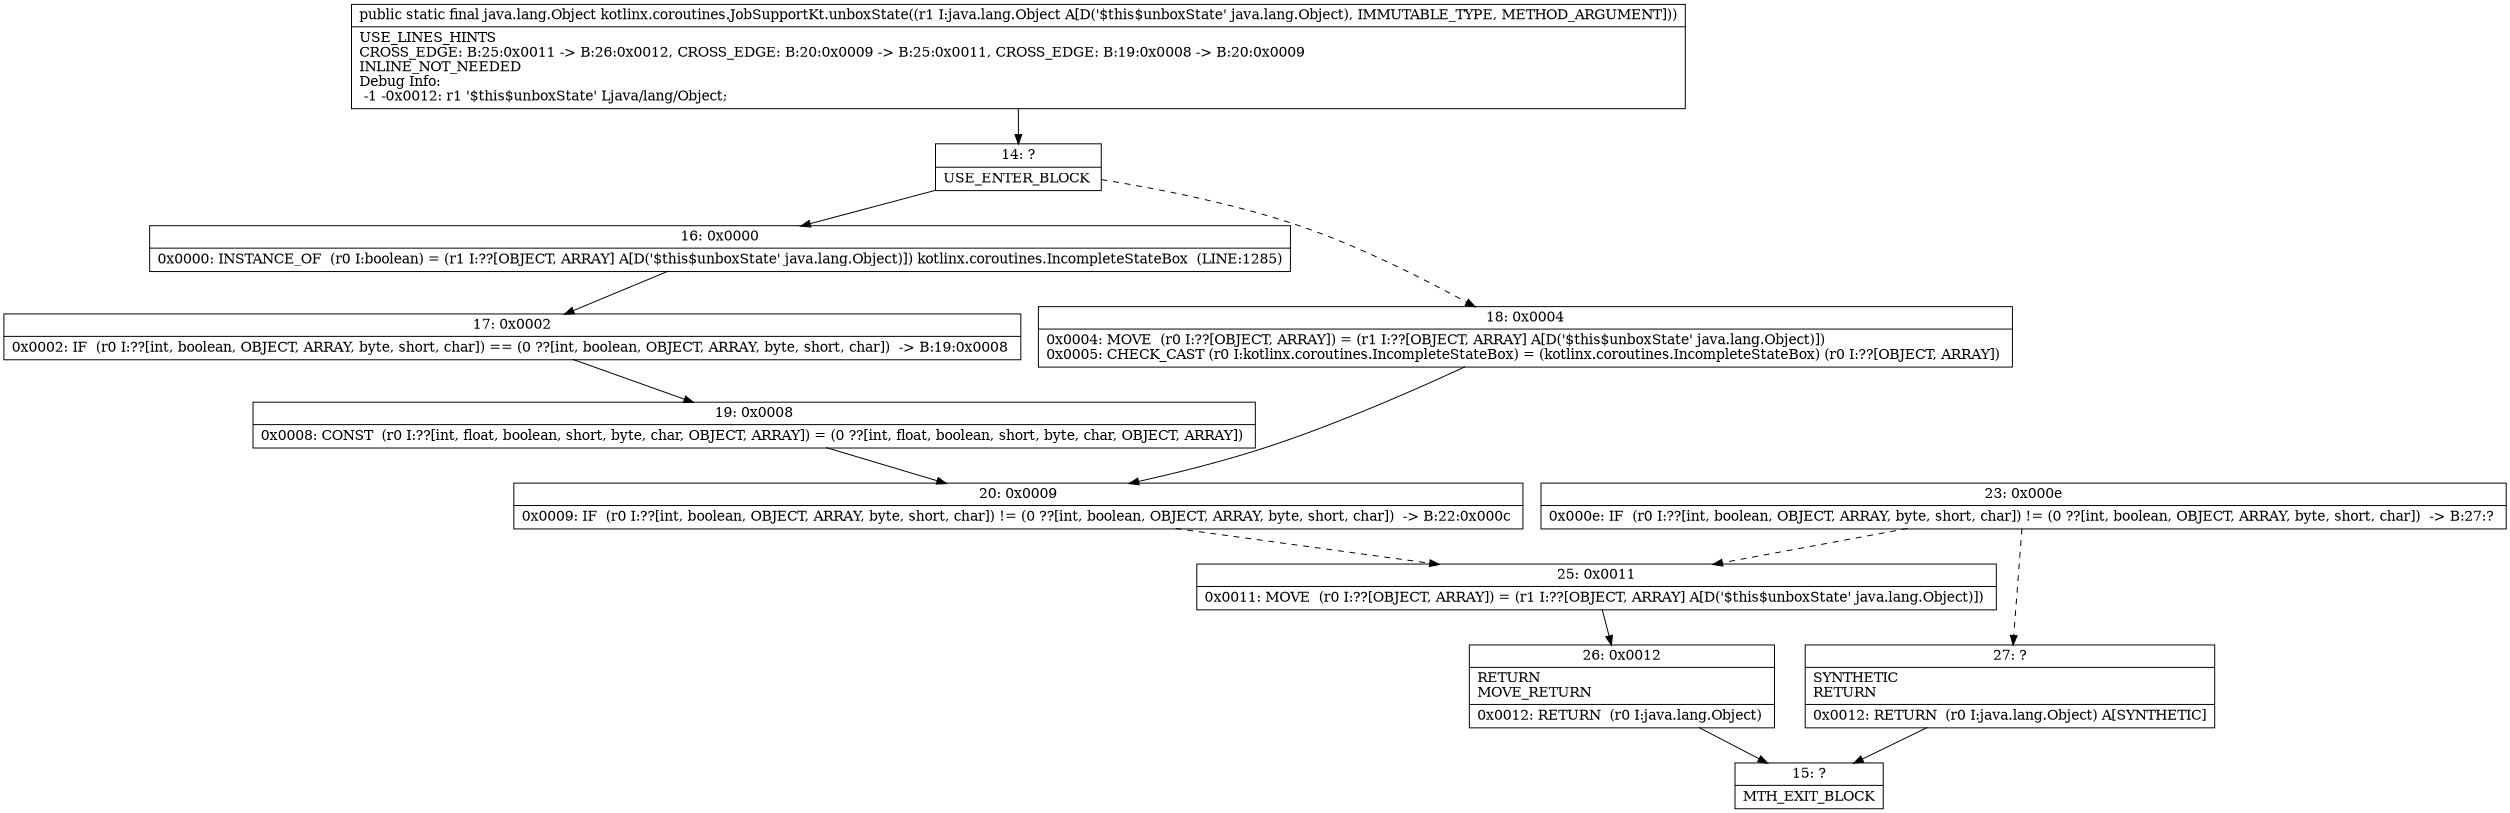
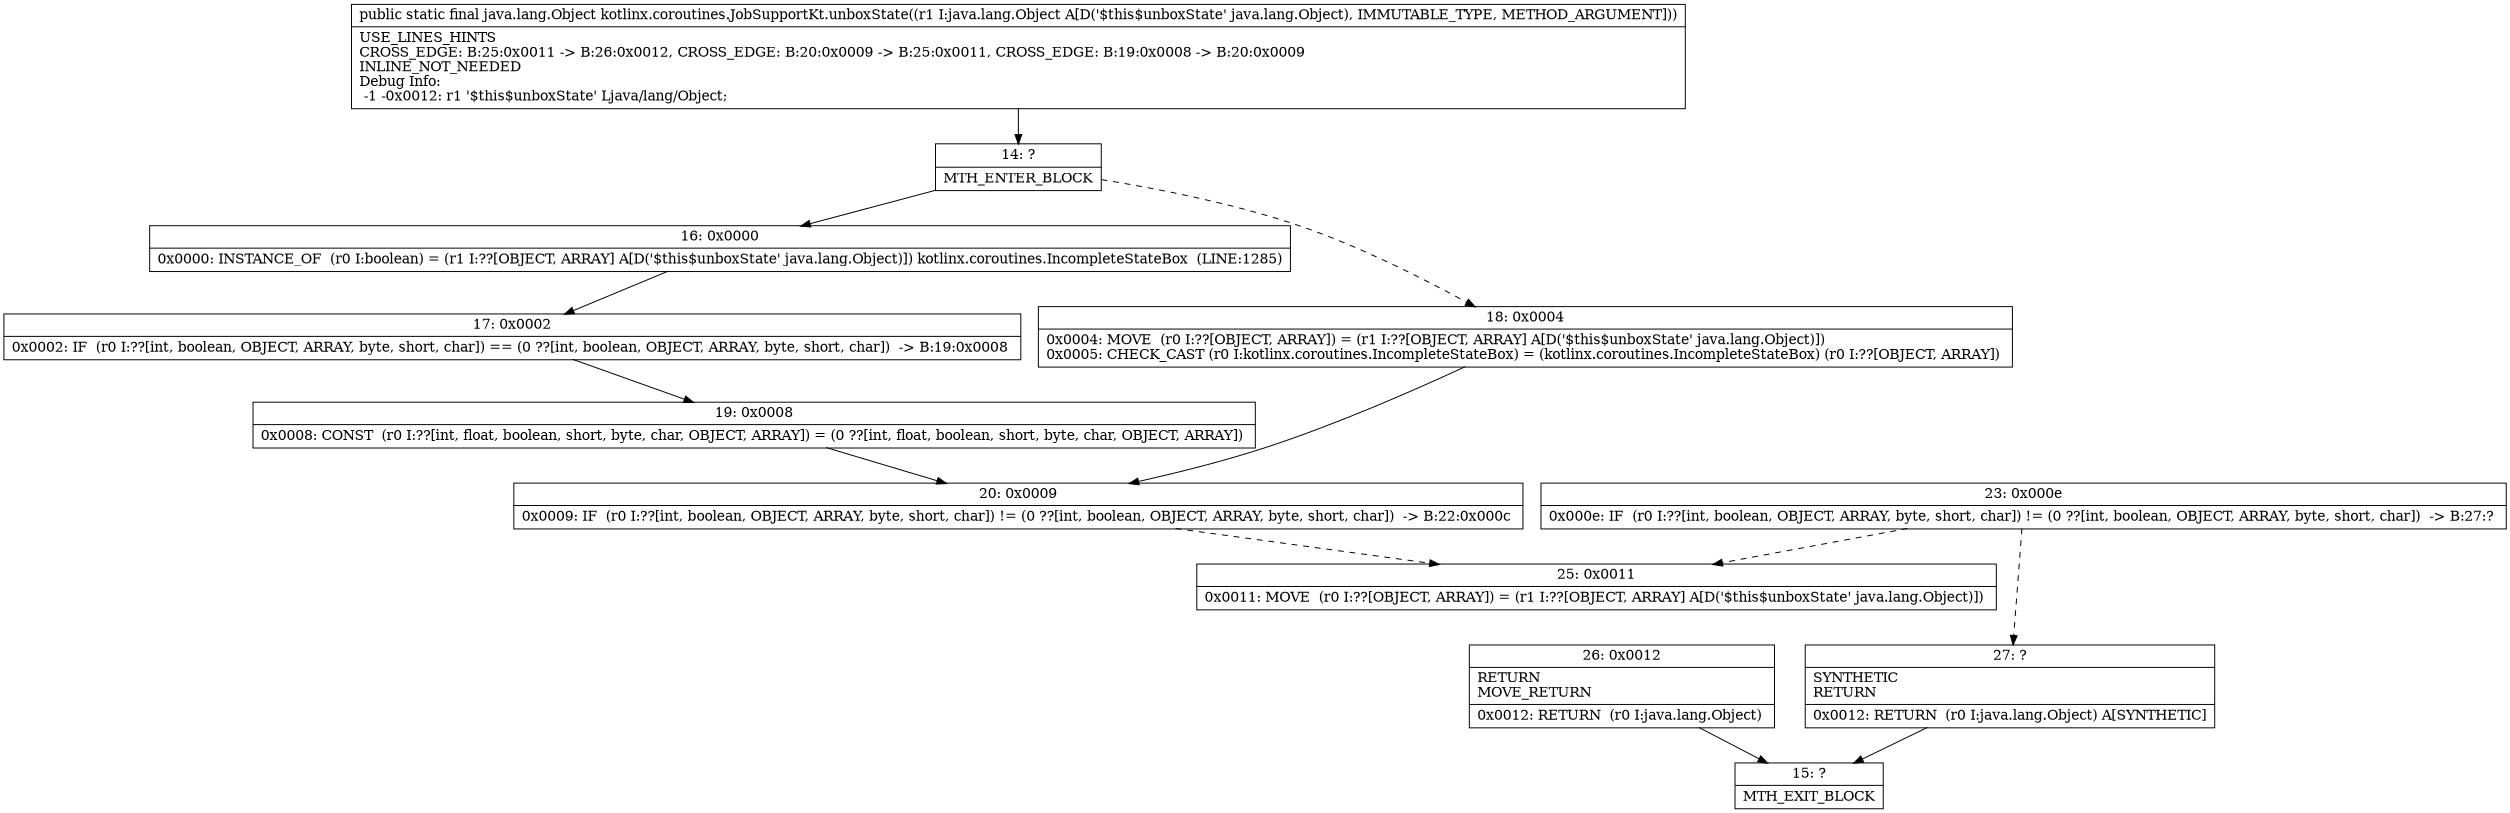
node "14: ?": text "USE_ENTER_BLOCK" -> "MTH_ENTER_BLOCK"
edge "25: 0x0011" -> "26: 0x0012": removed
